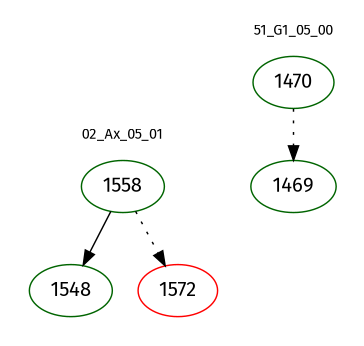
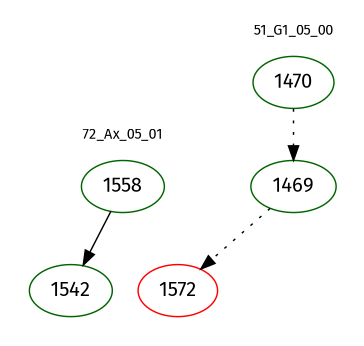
cluster "02_Ax_05_01": label "02_Ax_05_01" -> "72_Ax_05_01"
edge "1558" -> "1572": now "1469" -> "1572"
node "1548": label "1548" -> "1542"
